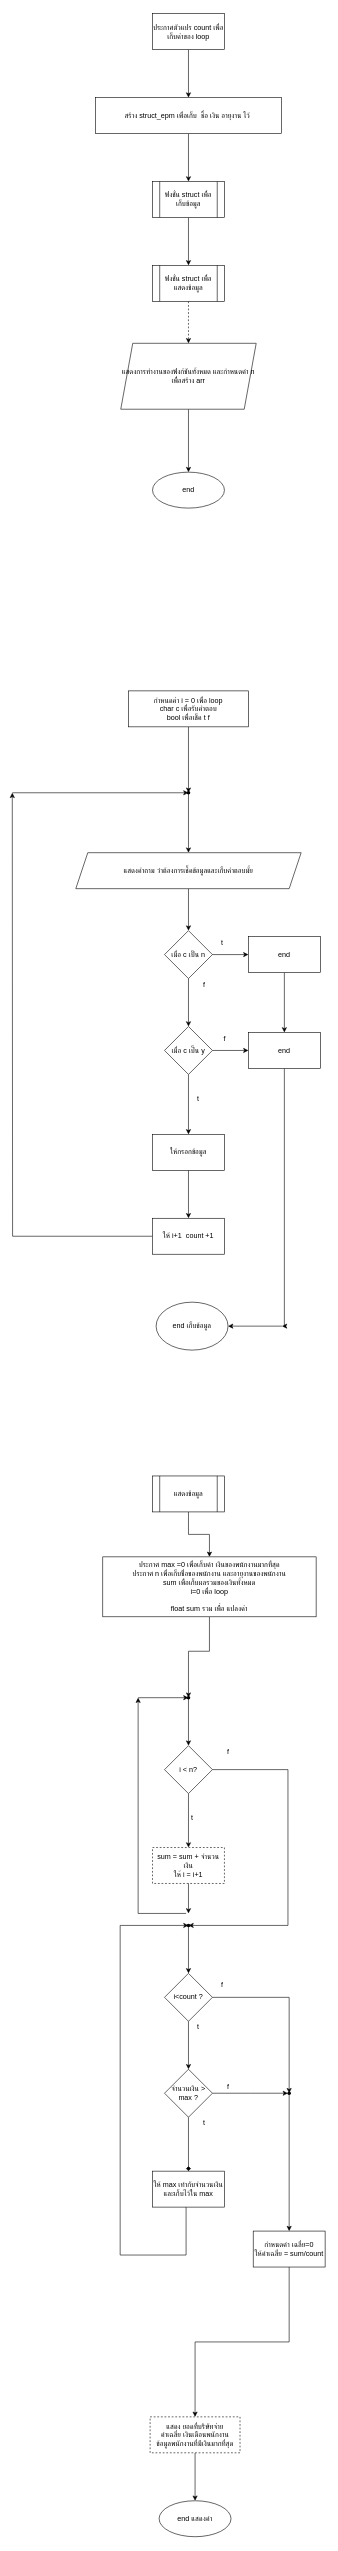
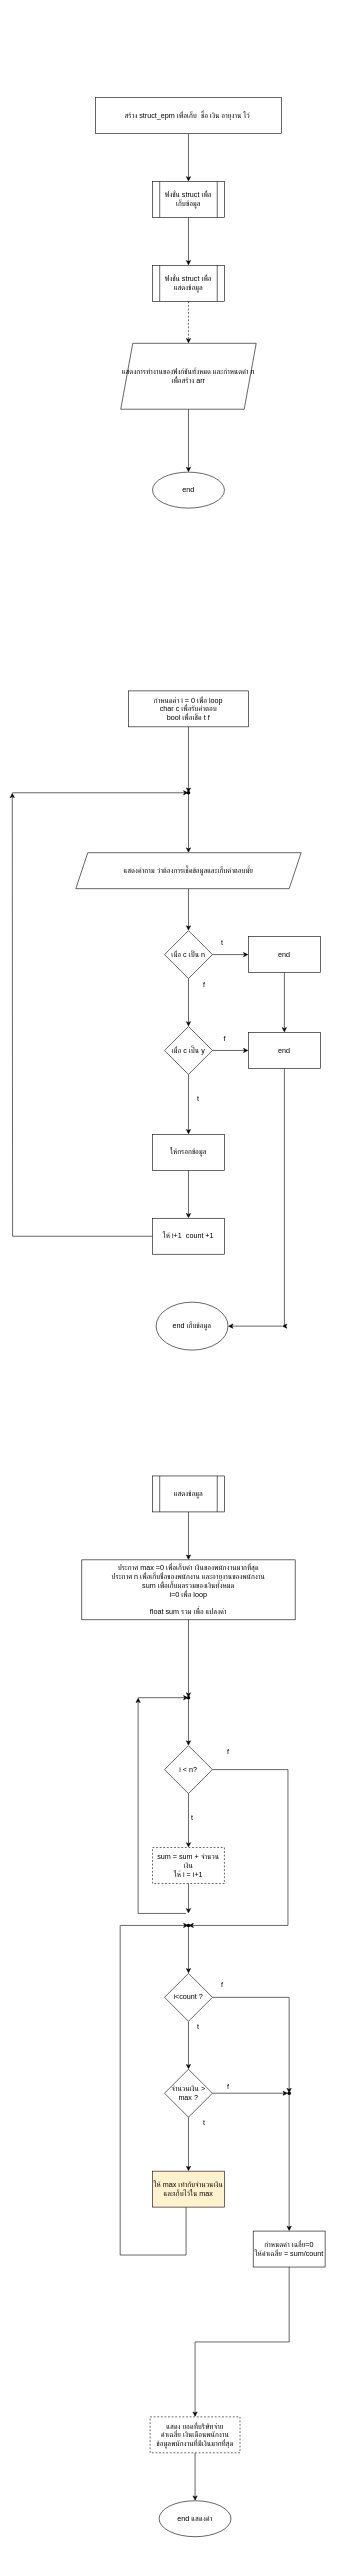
node "ประกาศตัวแปร count เพื่อเก็บค่าของ loop": removed
edge "ประกาศตัวแปร count เพื่อเก็บค่าของ loop" -> "สร้าง struct_epm เพื่อเก็บ ชื่อ เงิน อายุงาน ไว้": removed
node "ประกาศ max =0 เพื่อเก็บค่า เงินของพนักงานมากที่สุด ประกาศ n เพื่อเก็บชื่อของพนักงาน และอายุงานของพนักงาน sum เพื่อเก็บผลรวมของเงินทั้งหมด i=0 เพื่อ loop float sum รวม เพื่อ แปลงค่า": moved (210, 1587) -> (189, 1590)
edge "จำนวนเงิน > max ?" -> "ให้ max เท่ากับจำนวนเงิน และเก็บไว้ใน max": arrowhead diamond -> classic
node "ให้ max เท่ากับจำนวนเงิน และเก็บไว้ใน max": fillcolor #ffffff -> #fff2cc
